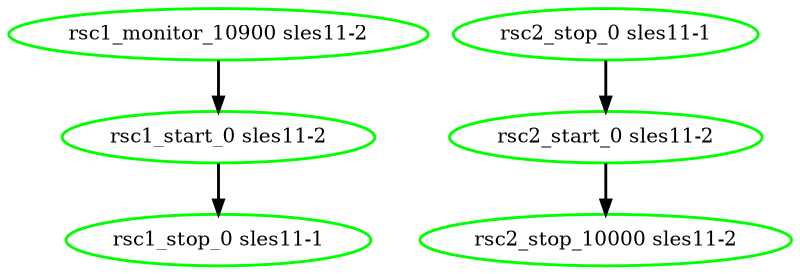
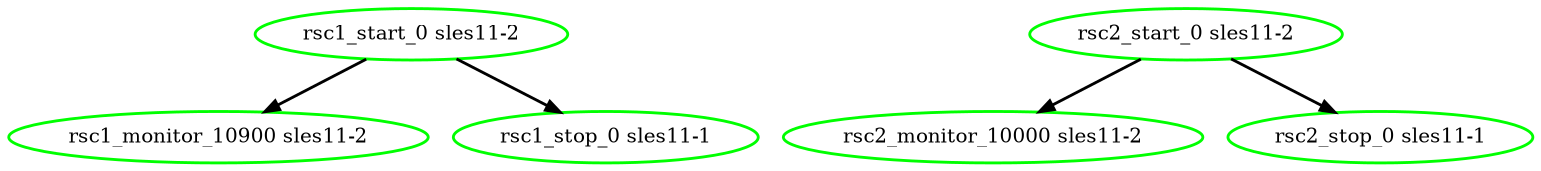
edge "rsc1_monitor_10900 sles11-2" -> "rsc1_start_0 sles11-2": reversed
edge "rsc2_stop_0 sles11-1" -> "rsc2_start_0 sles11-2": reversed
node "rsc2_stop_10000 sles11-2": label "rsc2_stop_10000 sles11-2" -> "rsc2_monitor_10000 sles11-2"
